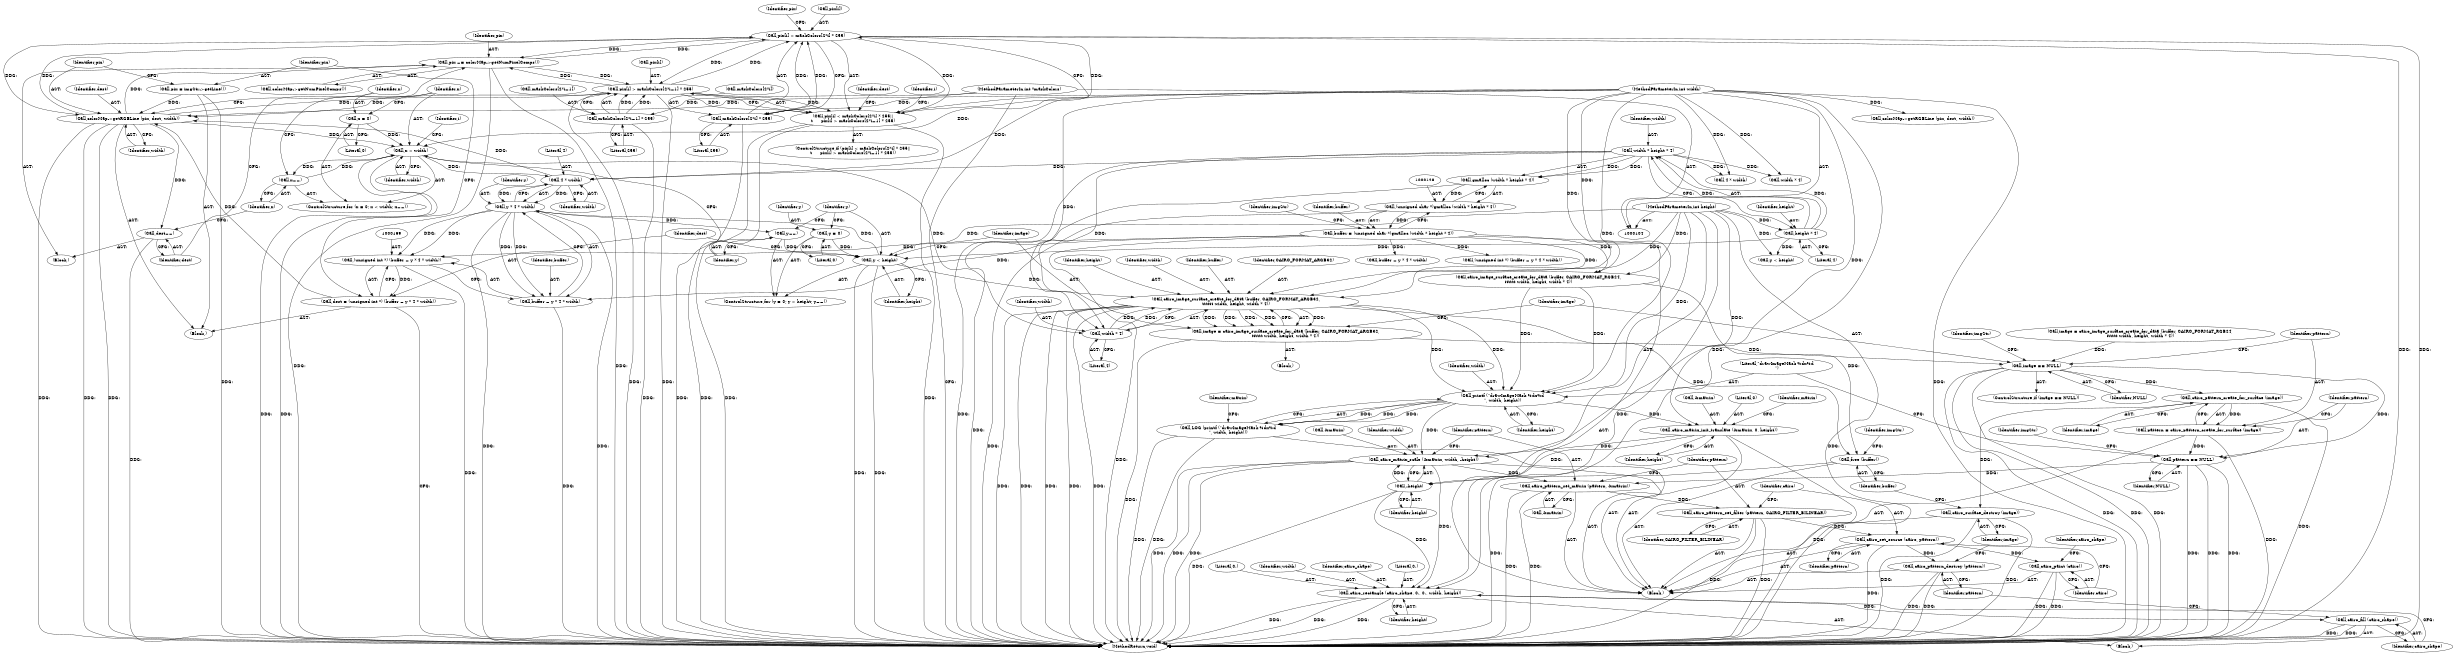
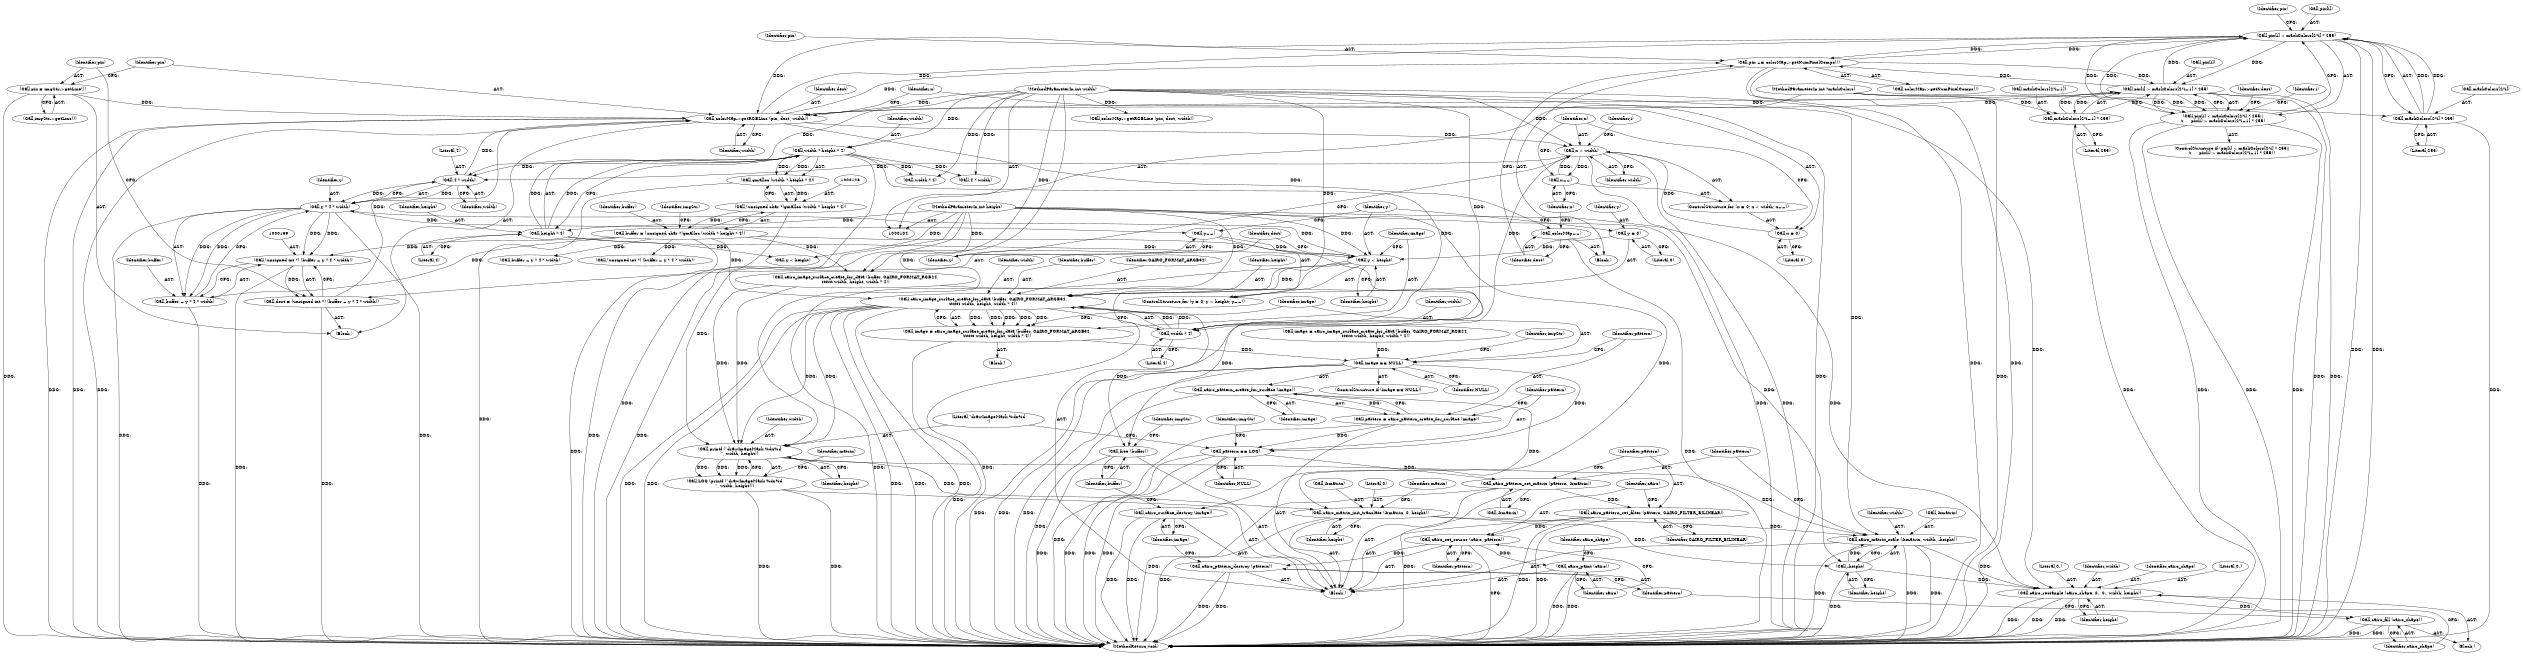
edge "(Call,pix[i] > maskColors[2*i+1] * 255)" -> "(Call,maskColors[2*i+1] * 255)": label "CFG: " -> "DDG: "
node "(Call,imgStr->getLine())": added
edge "(MethodParameterIn,int width)" -> "(Call,width * height * 4)": added, label "DDG:"
edge "(Call,x = 0)" -> "(ControlStructure,for (x = 0; x < width; x++))": reversed
node "(Call,dest++)": label "(Call,dest++)" -> "(Call,colorMap++)"
edge "(MethodParameterIn,int height)" -> "(Call,-height)": label "AST: " -> "DDG: "
edge "(MethodParameterIn,int *maskColors)" -> "(MethodReturn,void)": label "CFG: " -> "DDG: "
edge "(Call,image == NULL)" -> "(Call,cairo_pattern_create_for_surface (image))": label "DDG: " -> "AST: "
node "(Call,pattern == NULL)": label "(Call,pattern == NULL)" -> "(Call,pattern == LOG)"
edge "(Call,cairo_matrix_scale (&matrix, width, -height))" -> "(Call,cairo_pattern_set_matrix (pattern, &matrix))": removed, label "DDG:"
edge "(Call,dest = (unsigned int *) (buffer + y * 4 * width))" -> "(MethodReturn,void)": label "CFG: " -> "DDG: "
edge "(Call,cairo_set_source (cairo, pattern))" -> "(MethodReturn,void)": label "DDG: " -> "CFG: "
